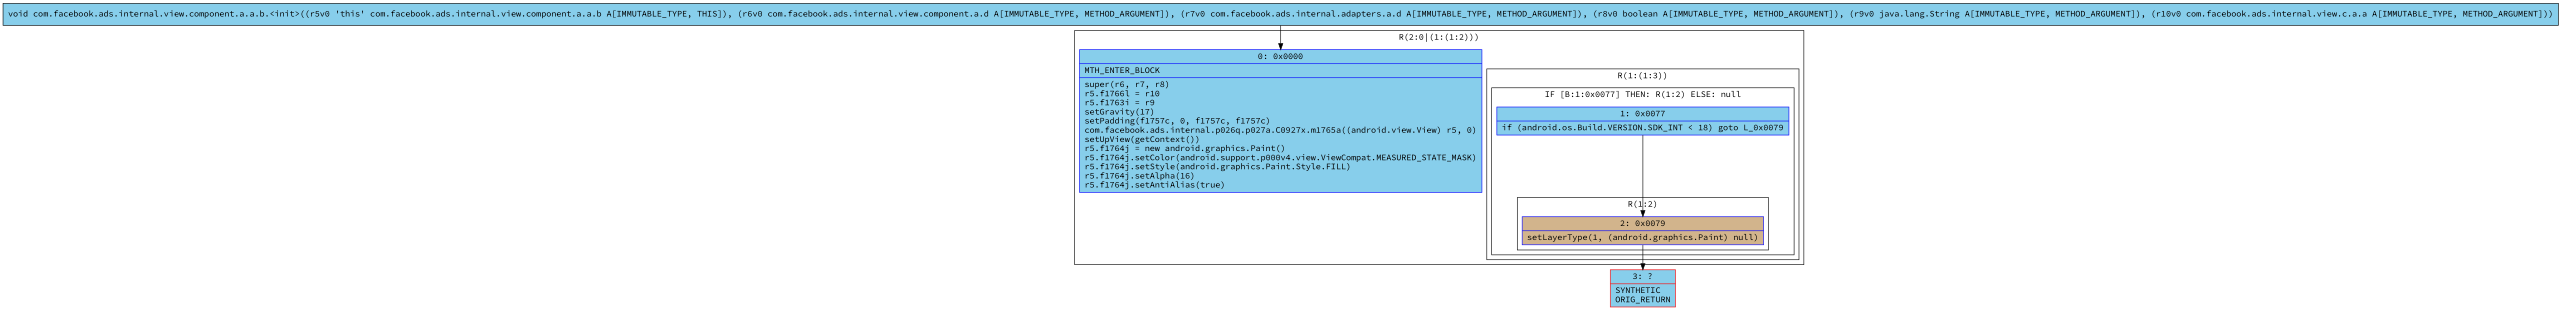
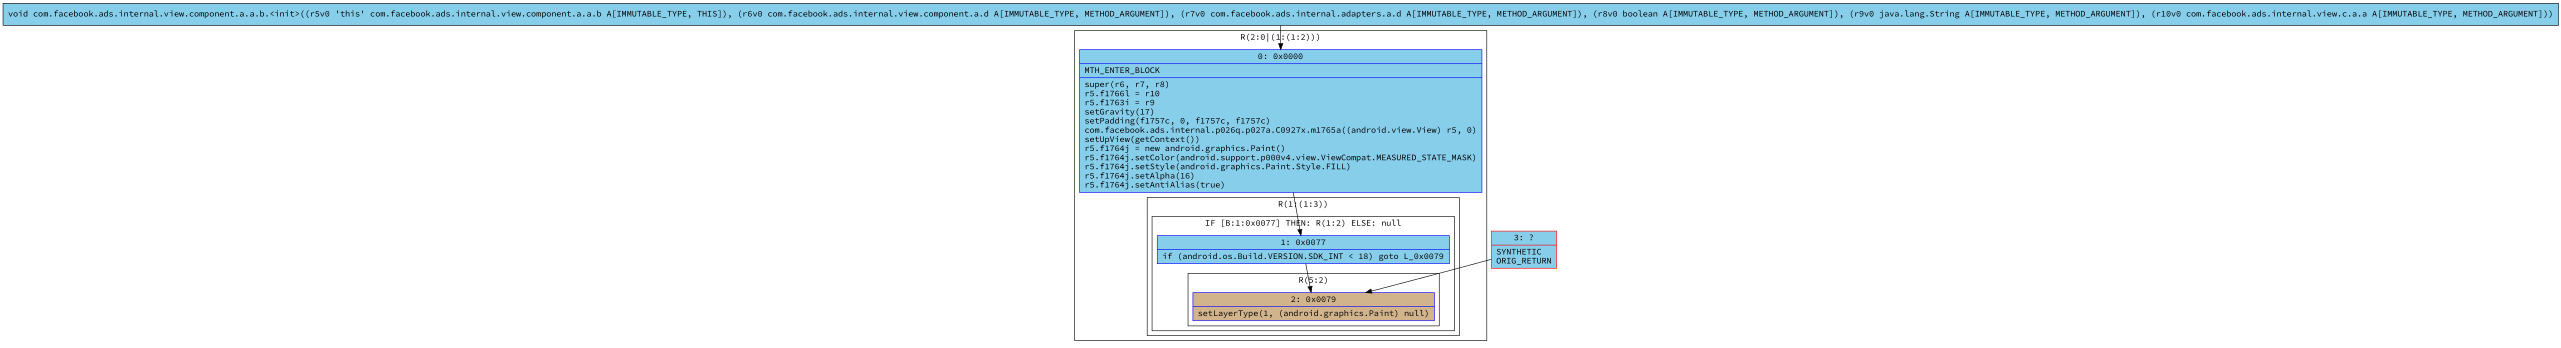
cluster "R(1:2)": label "R(1:2)" -> "R(5:2)"
edge "0: 0x0000" -> "1: 0x0077": added
edge "2: 0x0079" -> "3: ?": reversed
